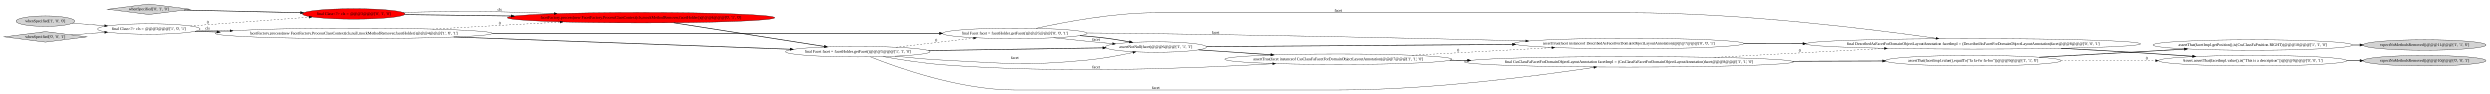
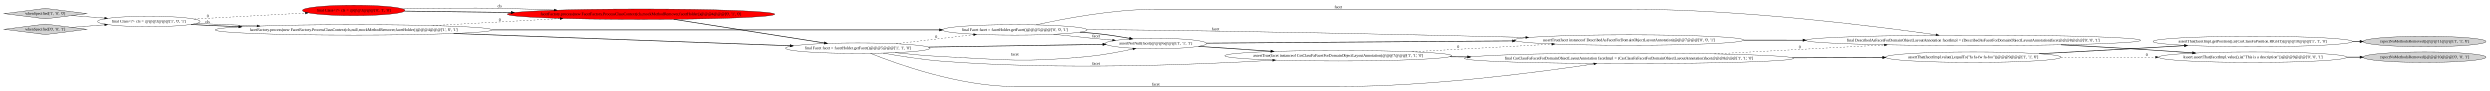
node "whenSpecified['0', '1', '0']": removed
node "whenSpecified['1', '0', '0']": shape ellipse -> diamond
